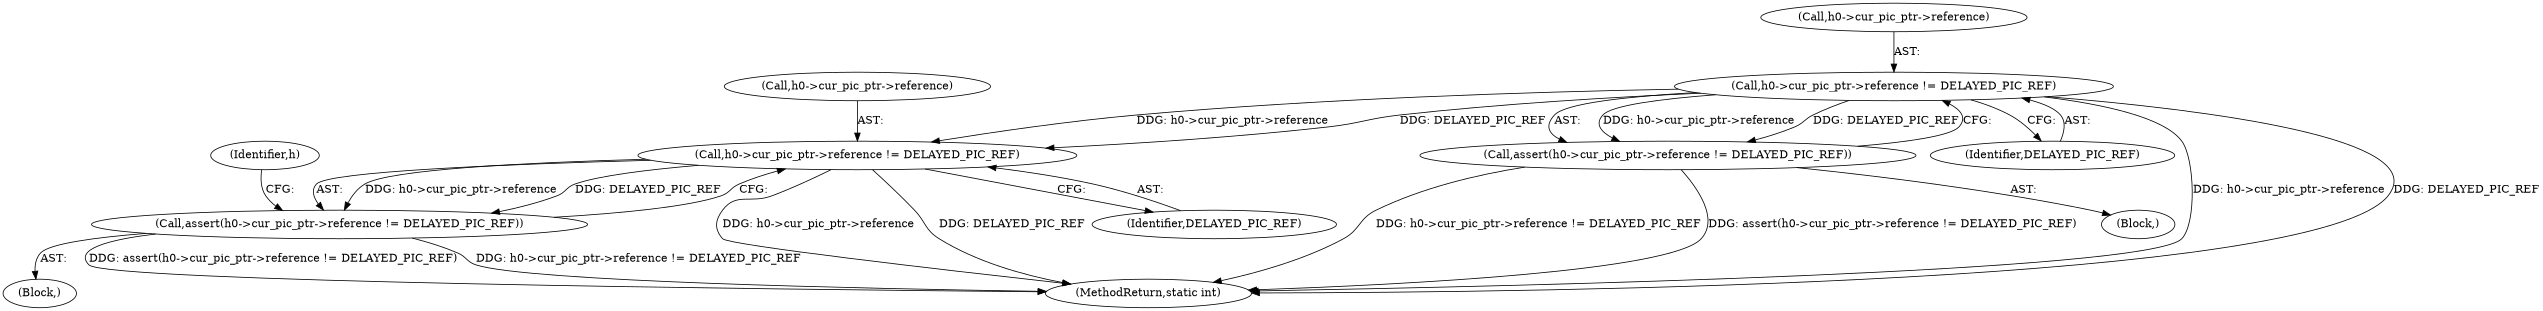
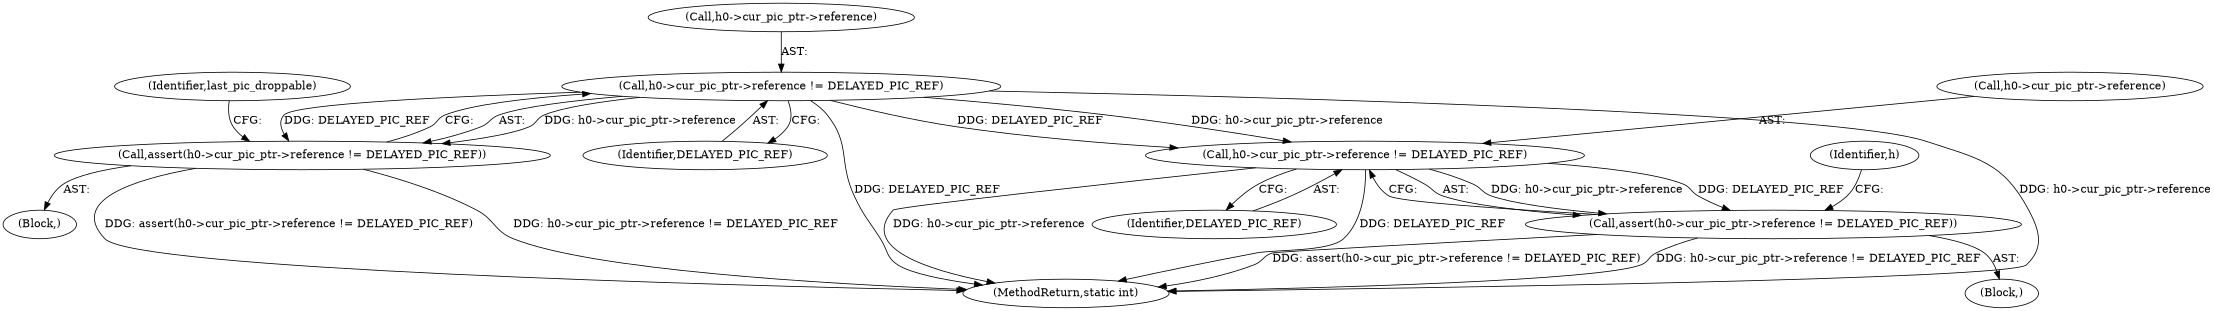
node "(Identifier,last_pic_droppable)": added
